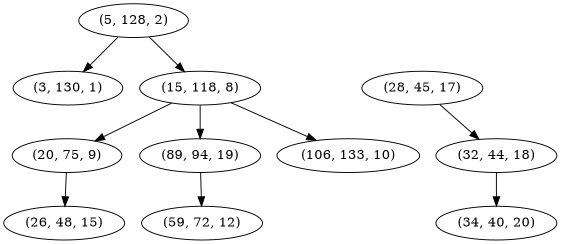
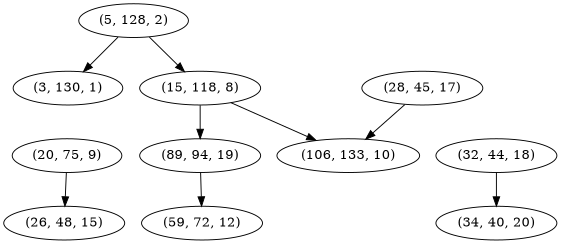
edge "(28, 45, 17)" -> "(32, 44, 18)": now "(28, 45, 17)" -> "(106, 133, 10)"
edge "(15, 118, 8)" -> "(20, 75, 9)": removed
